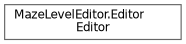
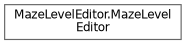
node "MazeLevelEditor.Editor Editor": label "MazeLevelEditor.Editor Editor" -> "MazeLevelEditor.MazeLevel Editor"
